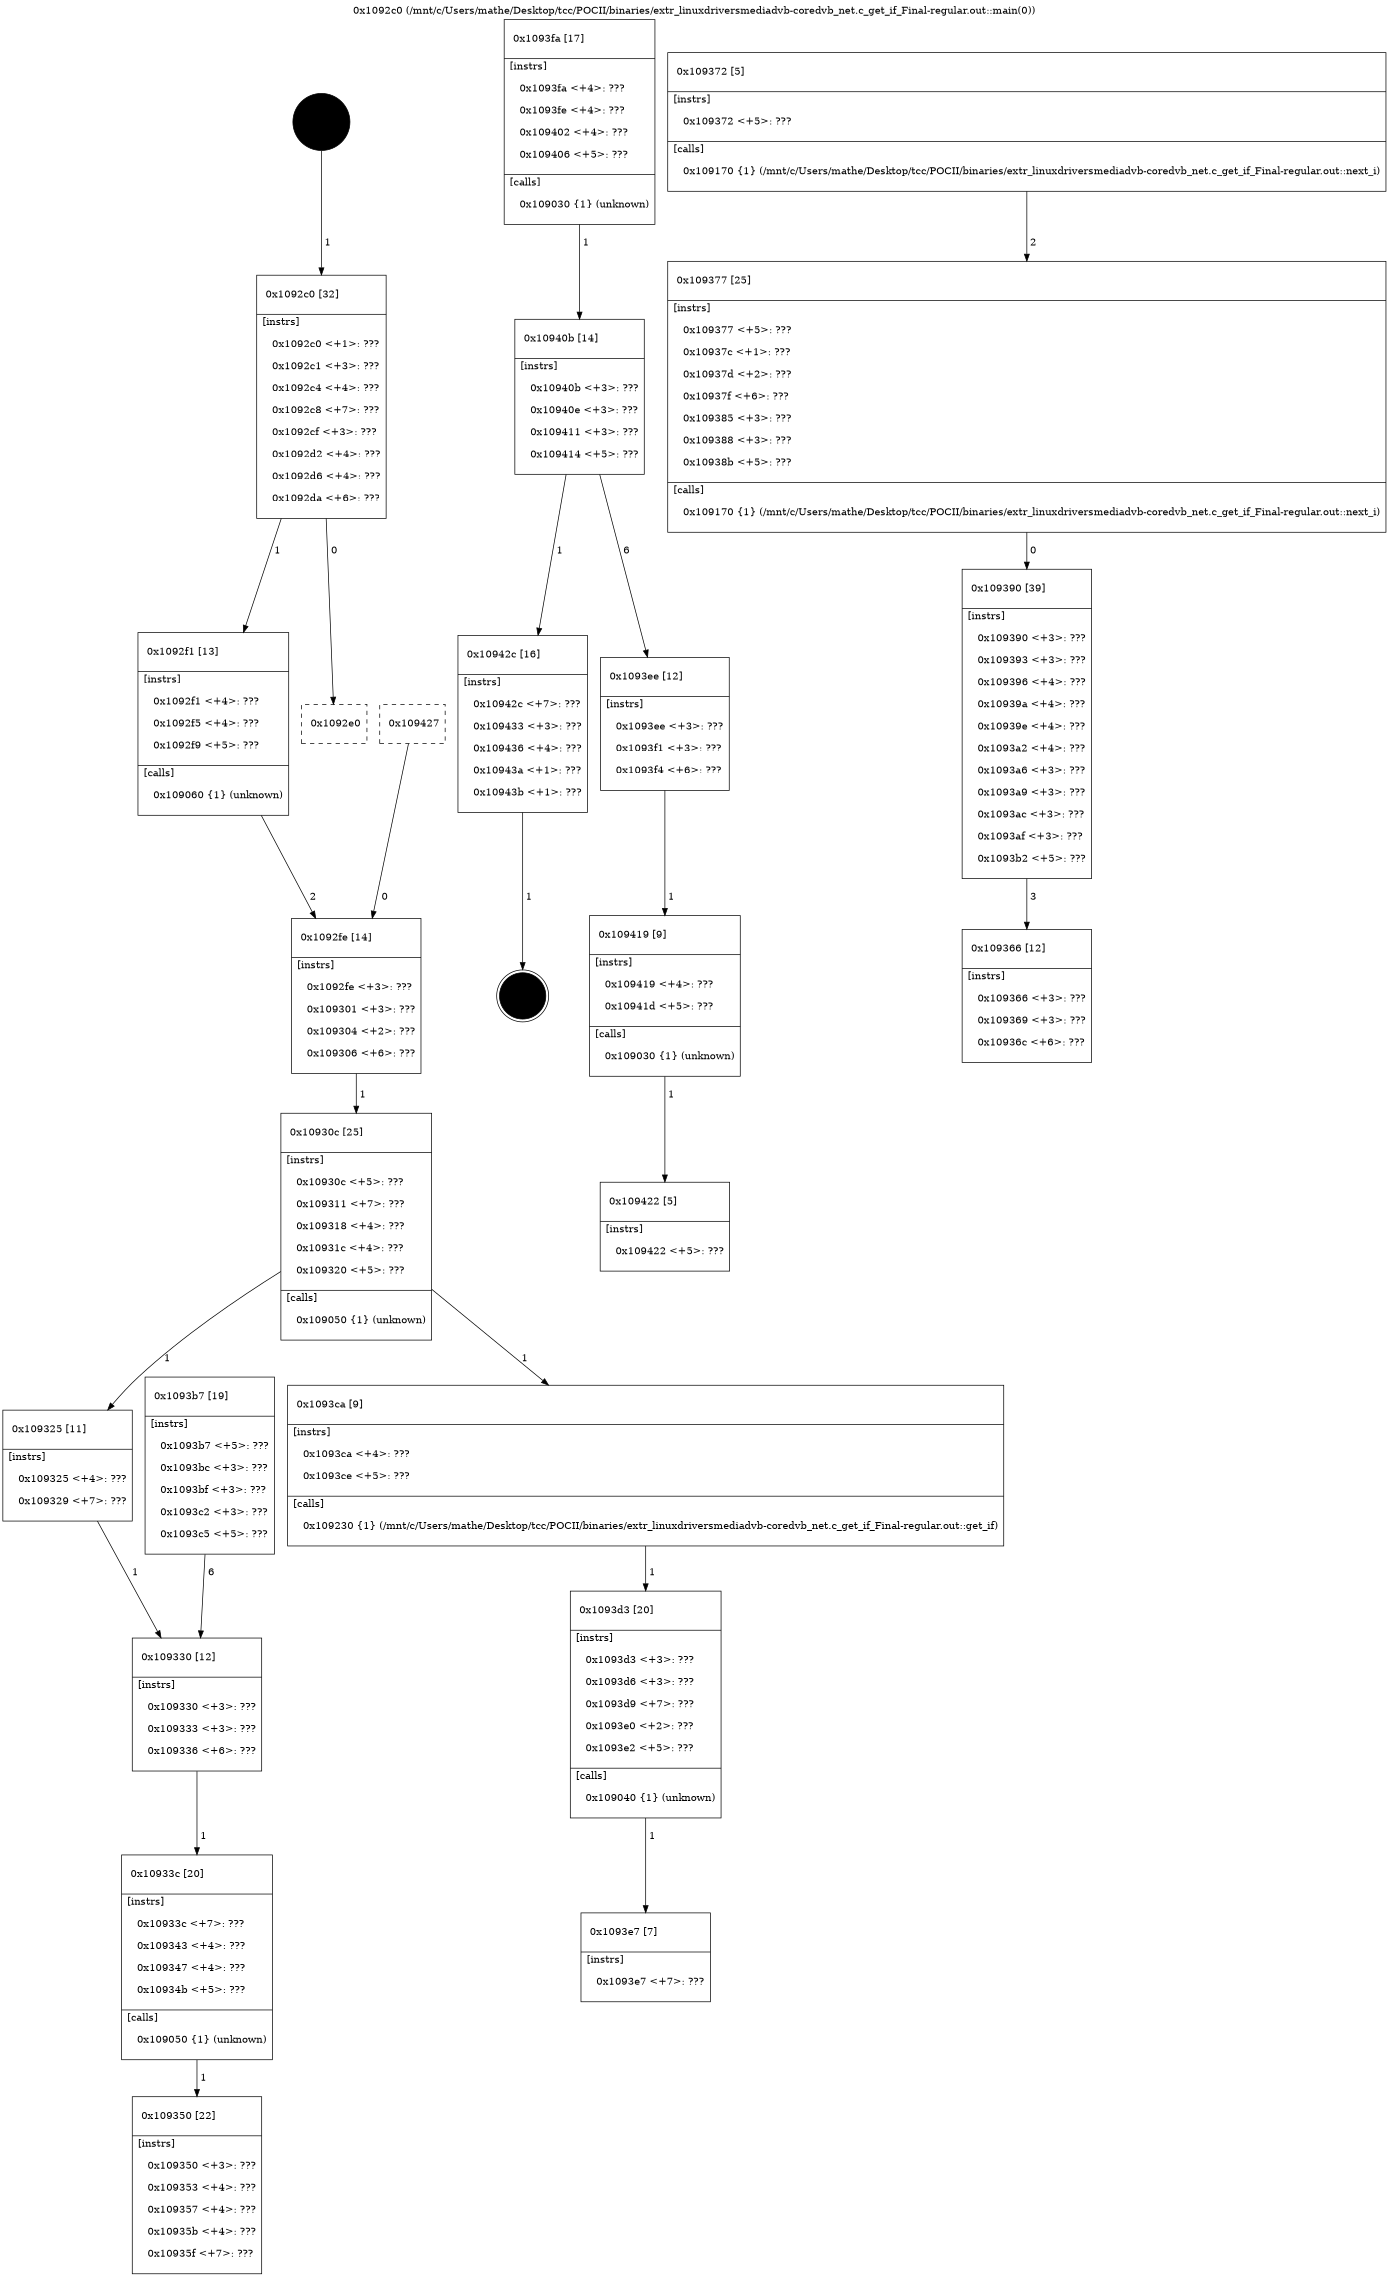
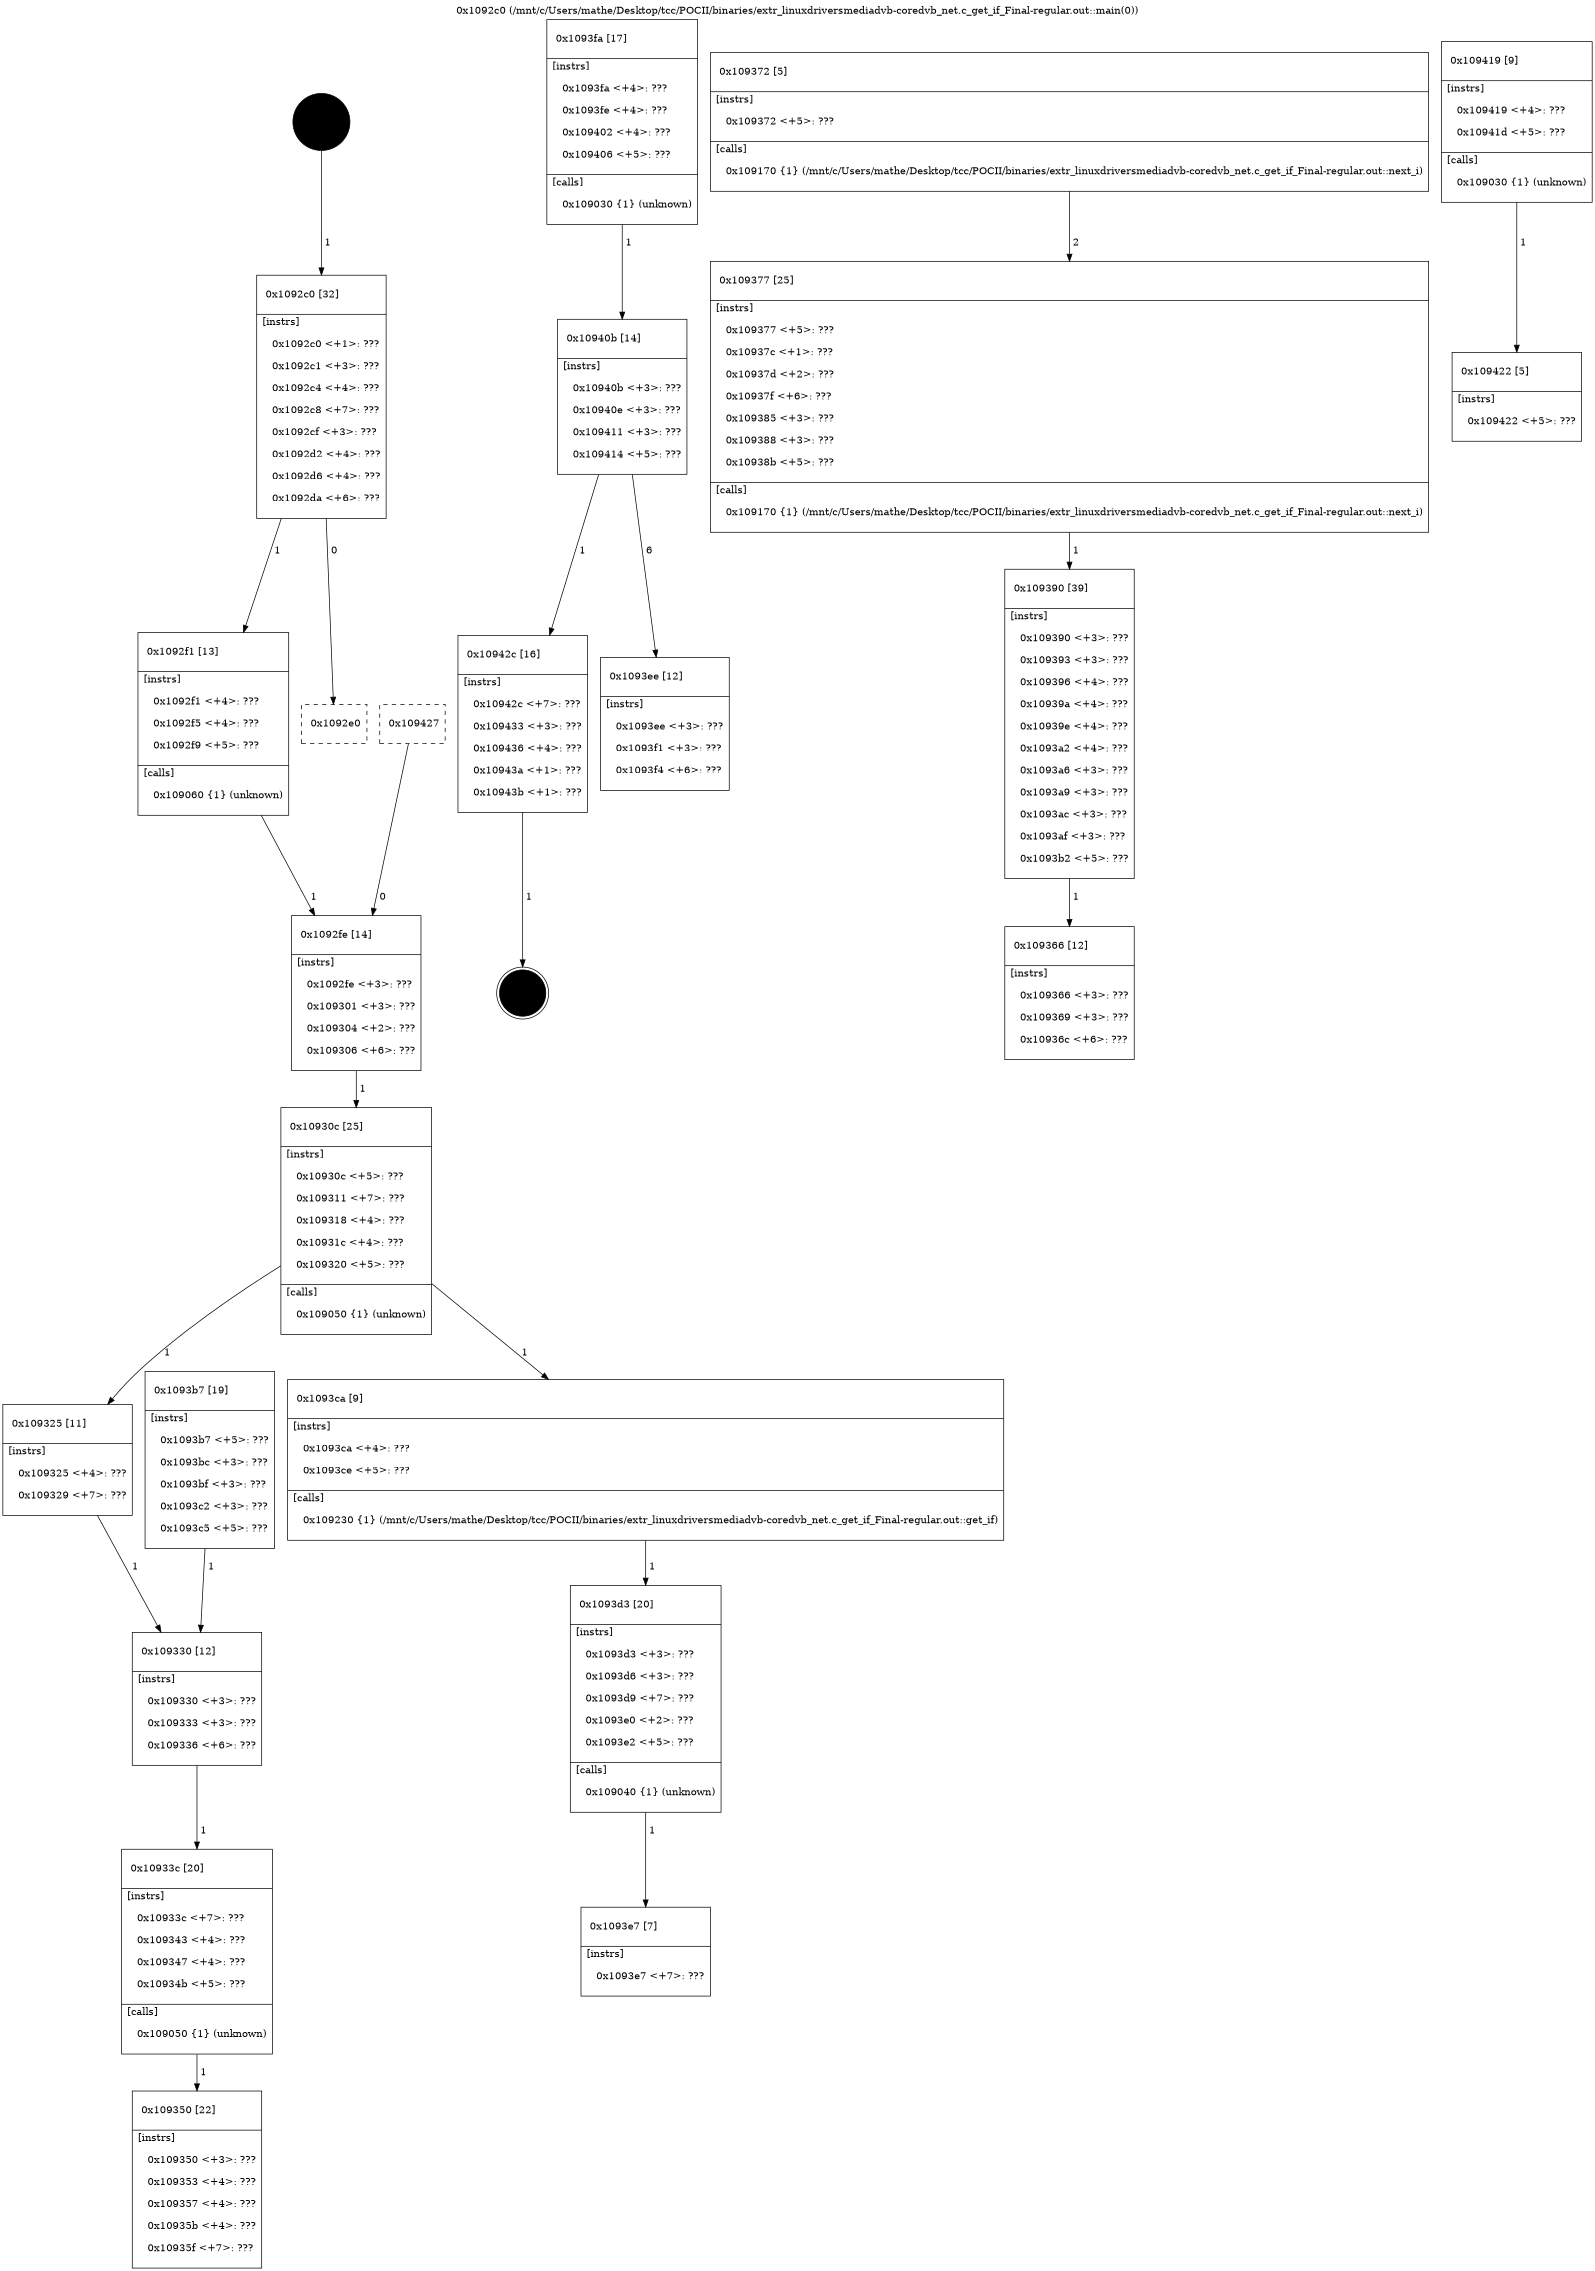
edge "0x109377 [25]" -> "0x109390 [39]": label " 0" -> " 1"
edge "0x1093ee [12]" -> "0x109419 [9]": removed, label "1"
edge "0x1092f1 [13]" -> "0x1092fe [14]": label " 2" -> " 1"
edge "0x109390 [39]" -> "0x109366 [12]": label " 3" -> " 1"
edge "0x1093b7 [19]" -> "0x109330 [12]": label " 6" -> " 1"
